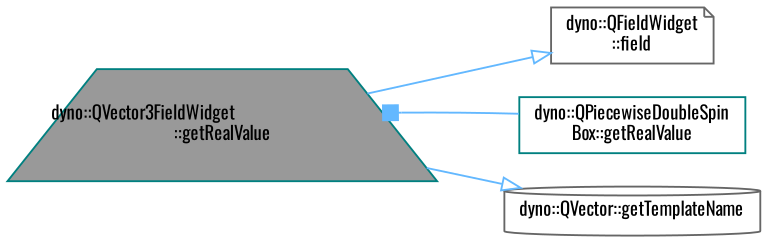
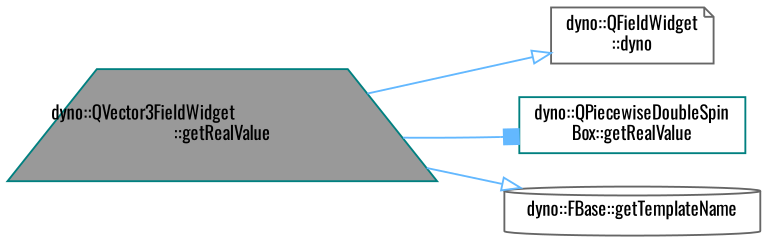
node "dyno::QFieldWidget ::field": label "dyno::QFieldWidget ::field" -> "dyno::QFieldWidget ::dyno"
edge "dyno::QPiecewiseDoubleSpin Box::getRealValue" -> "dyno::QVector3FieldWidget ::getRealValue": reversed
node "dyno::QVector::getTemplateName": label "dyno::QVector::getTemplateName" -> "dyno::FBase::getTemplateName"
